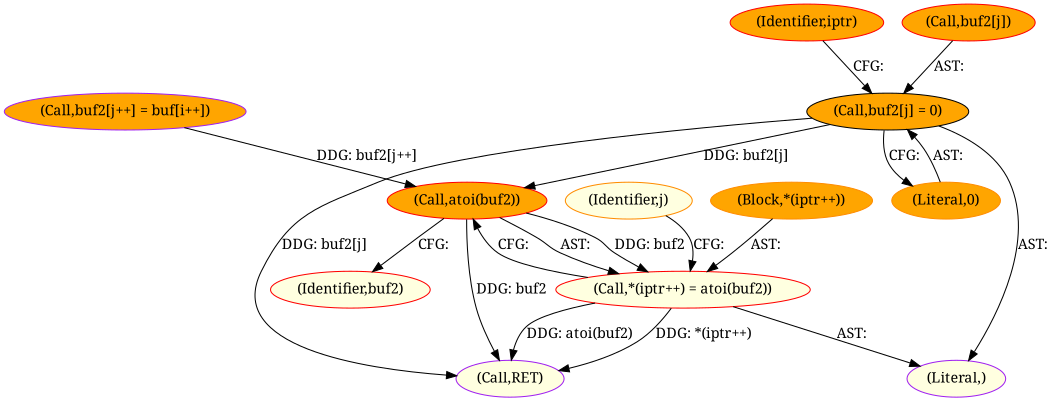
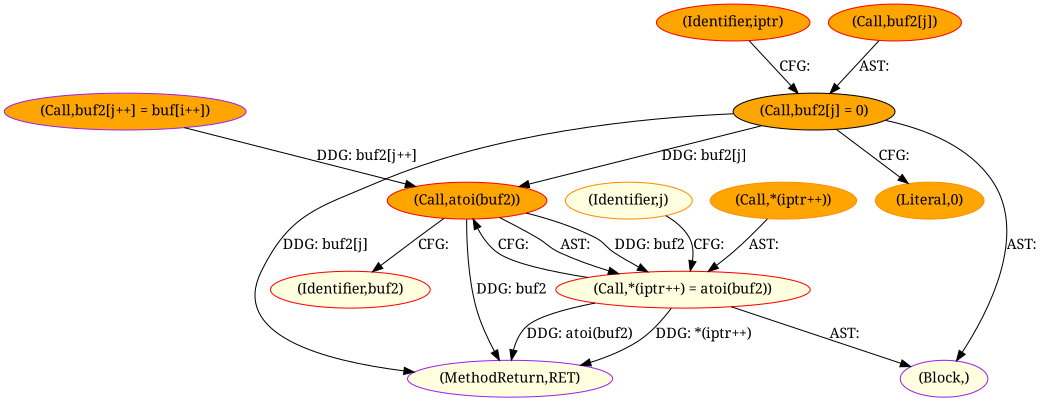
edge "(Literal,0)" -> "(Call,buf2[j] = 0)": removed, label "AST:"
node "(Block,*(iptr++))": label "(Block,*(iptr++))" -> "(Call,*(iptr++))"
node "(Call,RET)": label "(Call,RET)" -> "(MethodReturn,RET)"
node "(Literal,)": label "(Literal,)" -> "(Block,)"
